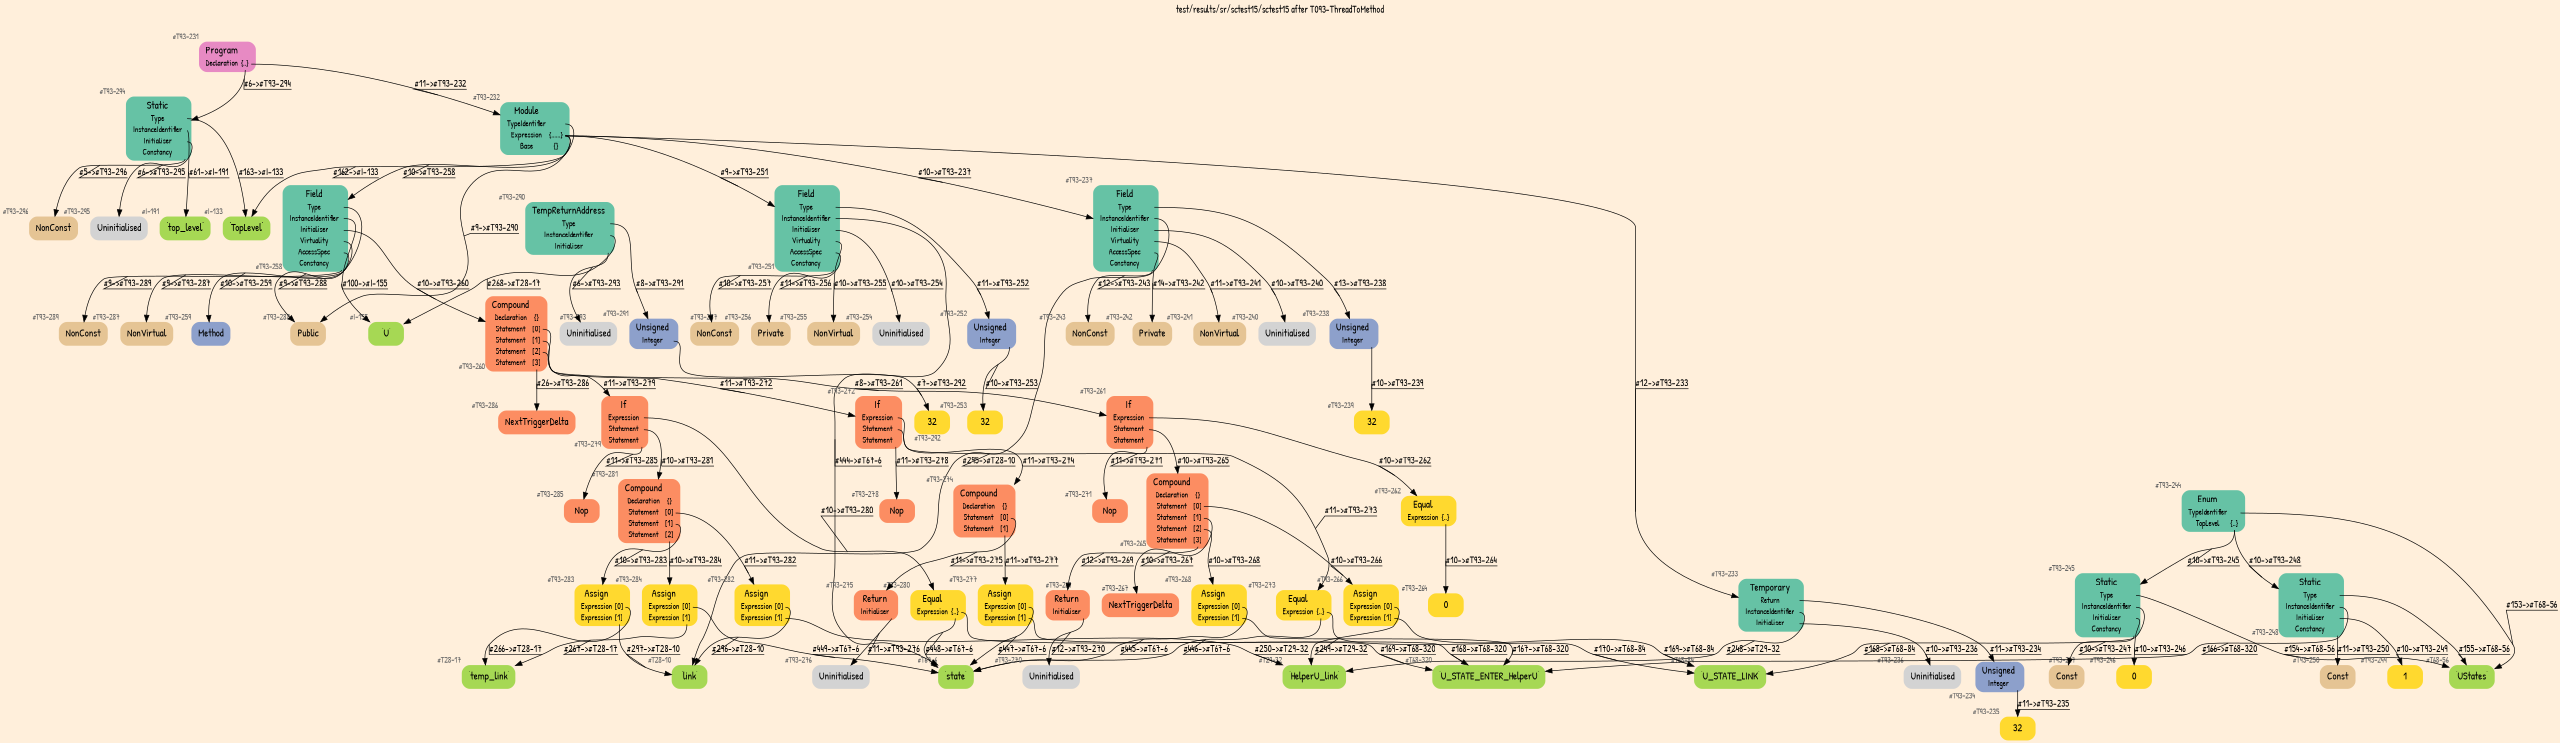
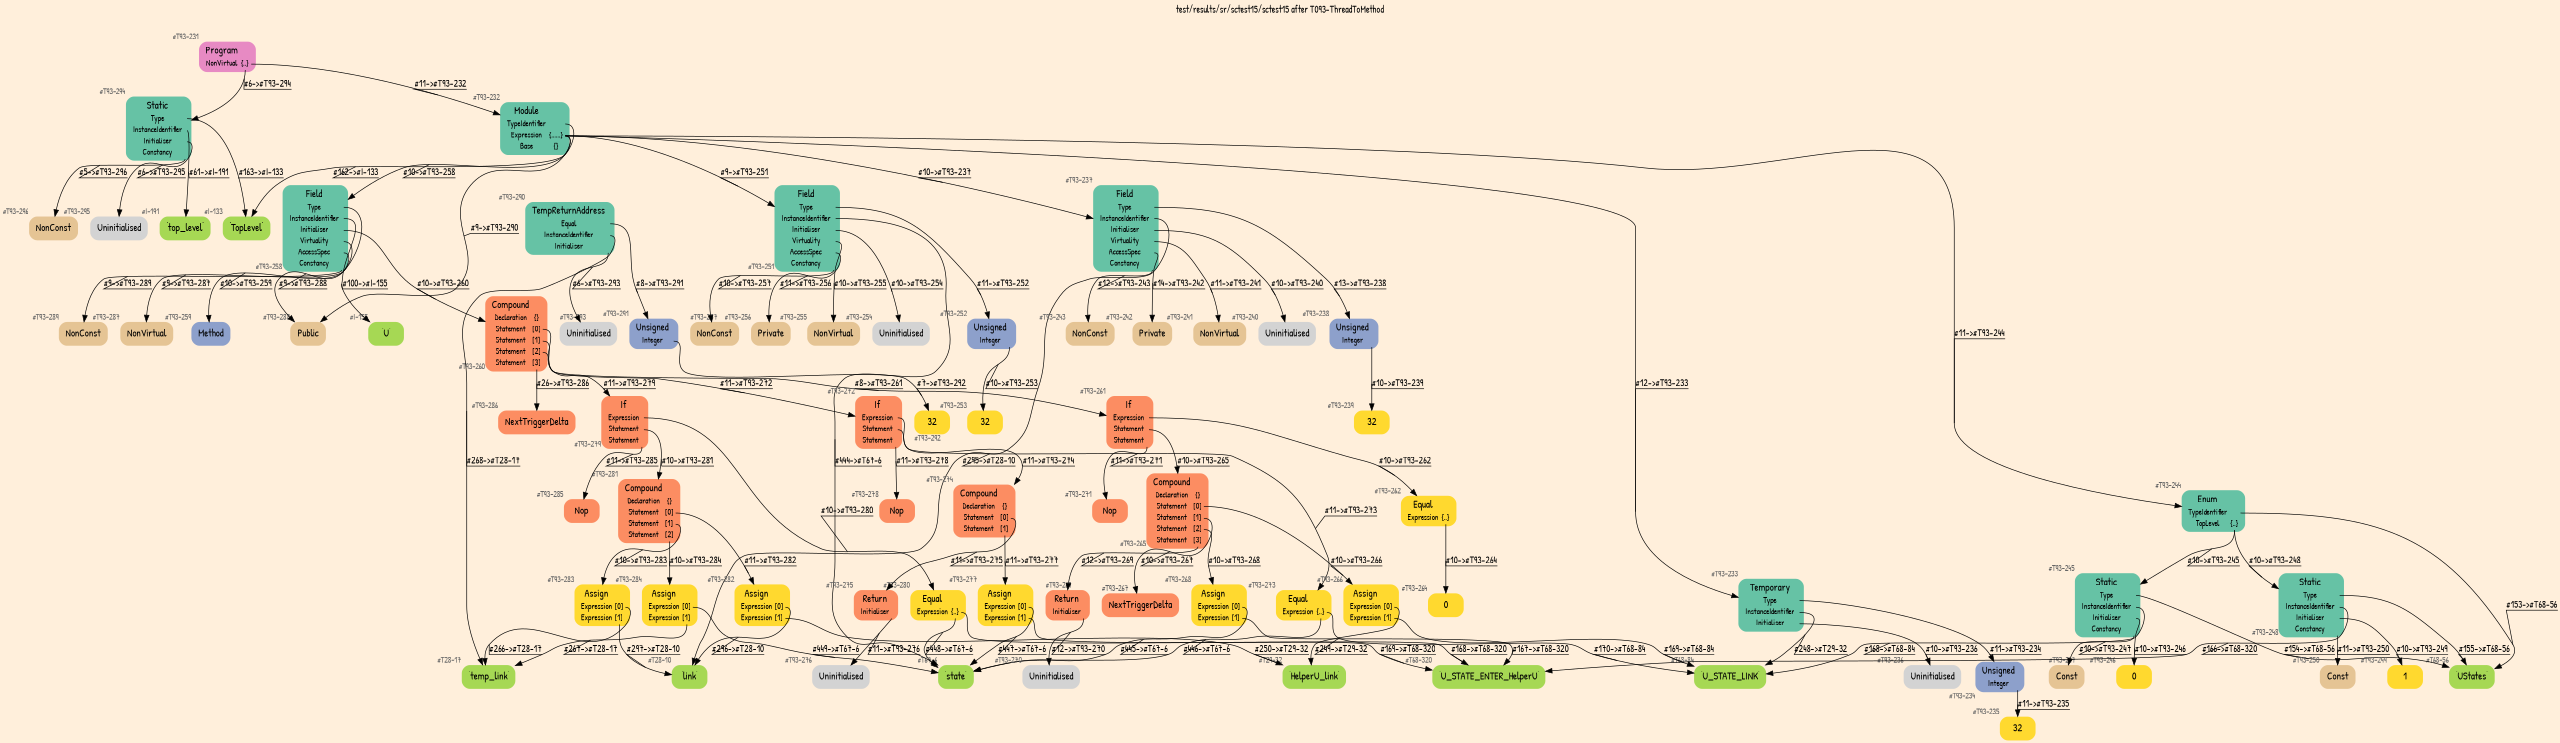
node "Program": text "Declaration" -> "NonVirtual"
edge "Module" -> "Enum": added, label "#11->#T93-244"
node "TempReturnAddress": text "Type" -> "Equal"
edge "TempReturnAddress" -> "'U'": now "TempReturnAddress" -> "'temp_link'"
node "Temporary": text "Return" -> "Type"
edge "Temporary" -> "'HelperU_link'": now "Temporary" -> "'U_STATE_LINK'"
